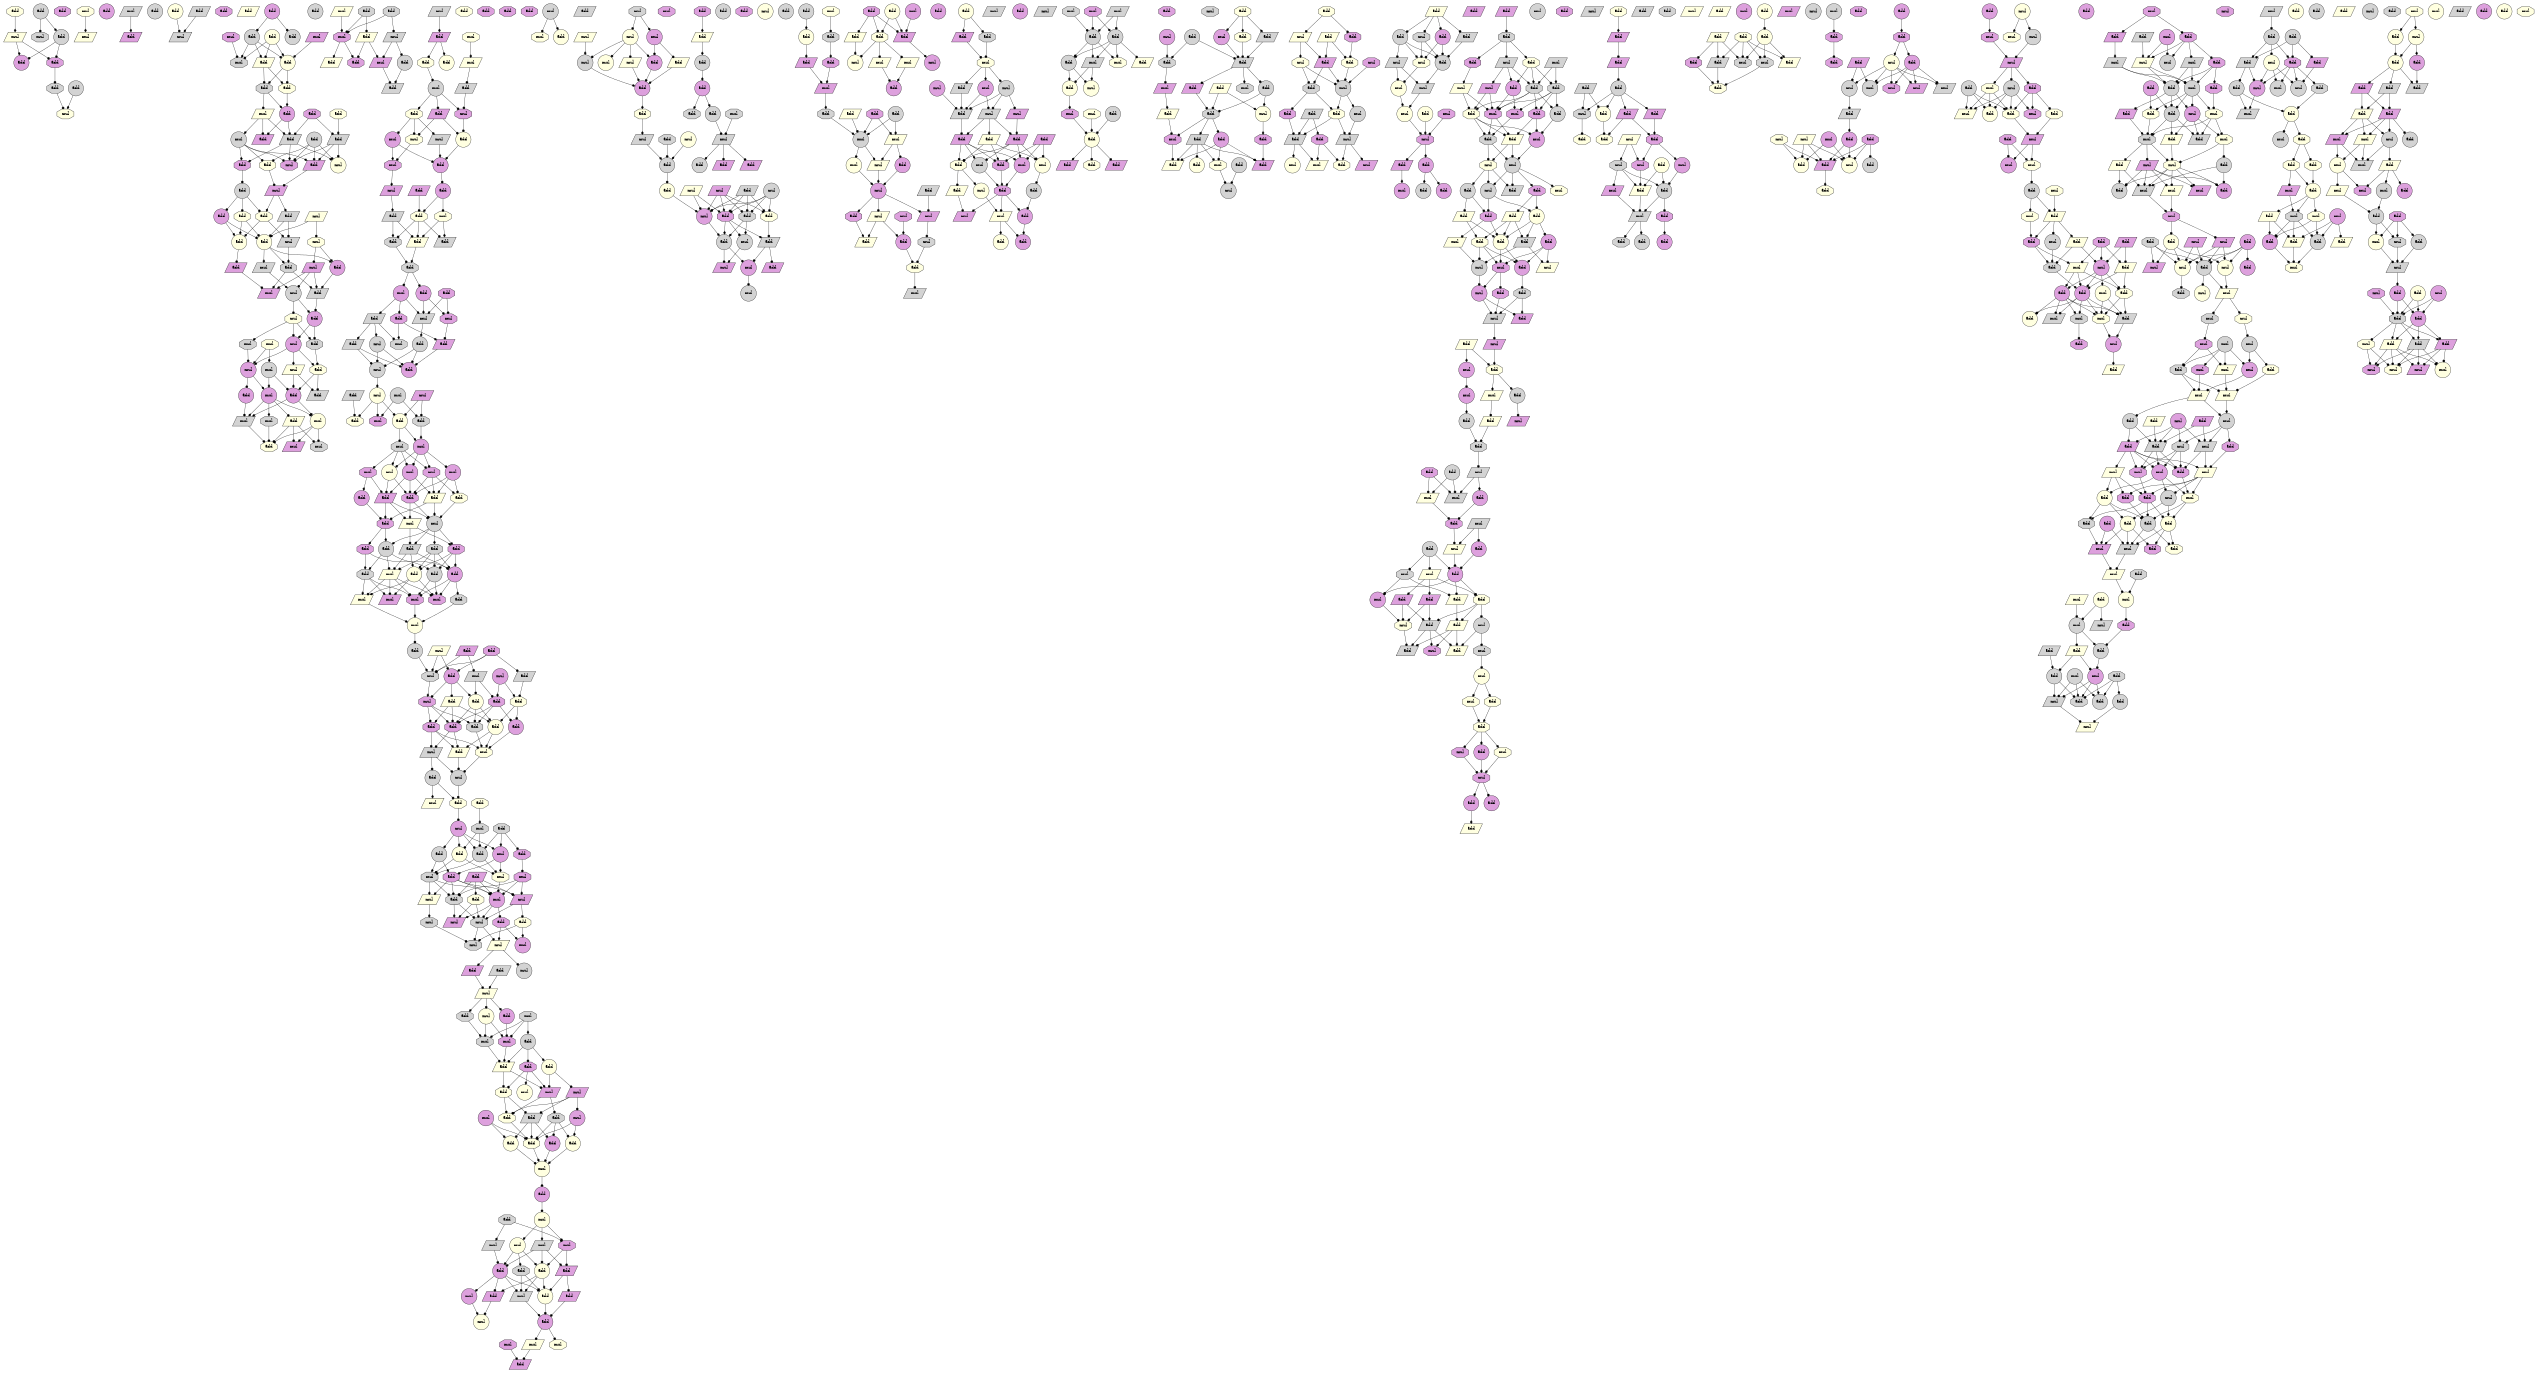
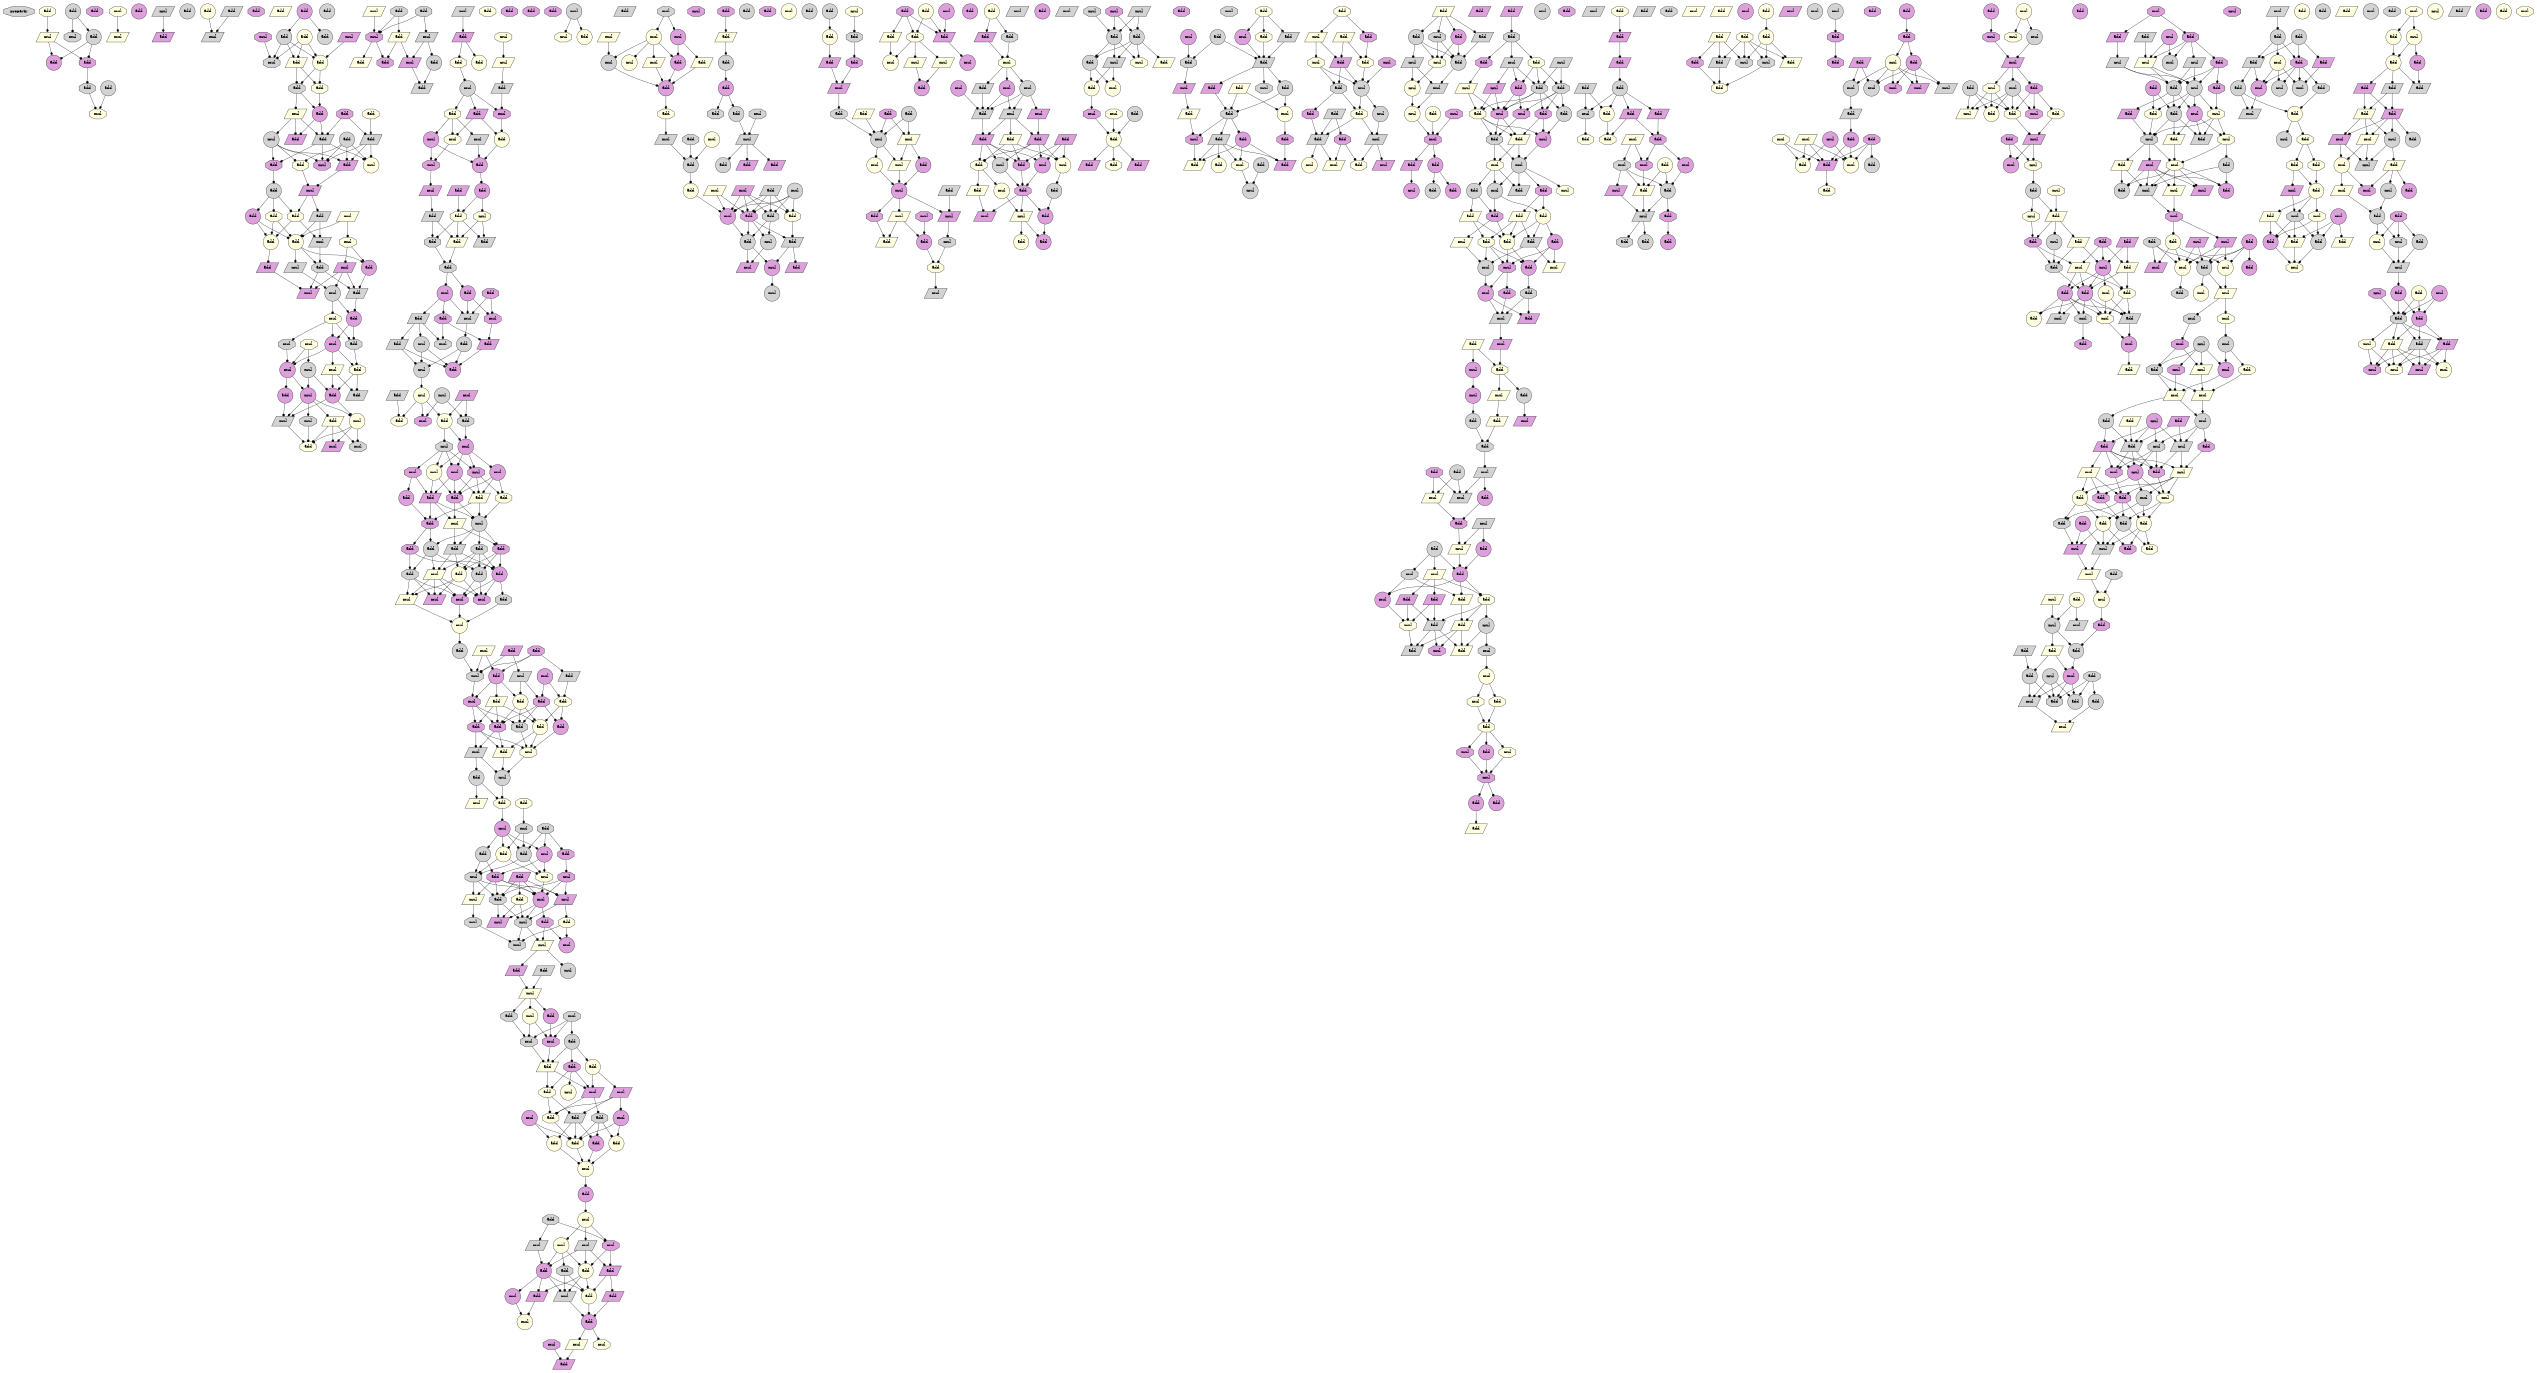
node "property": added
